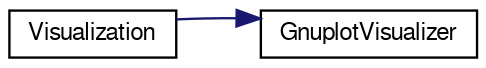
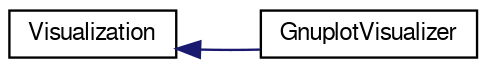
edge "Visualization" -> "GnuplotVisualizer": reversed
